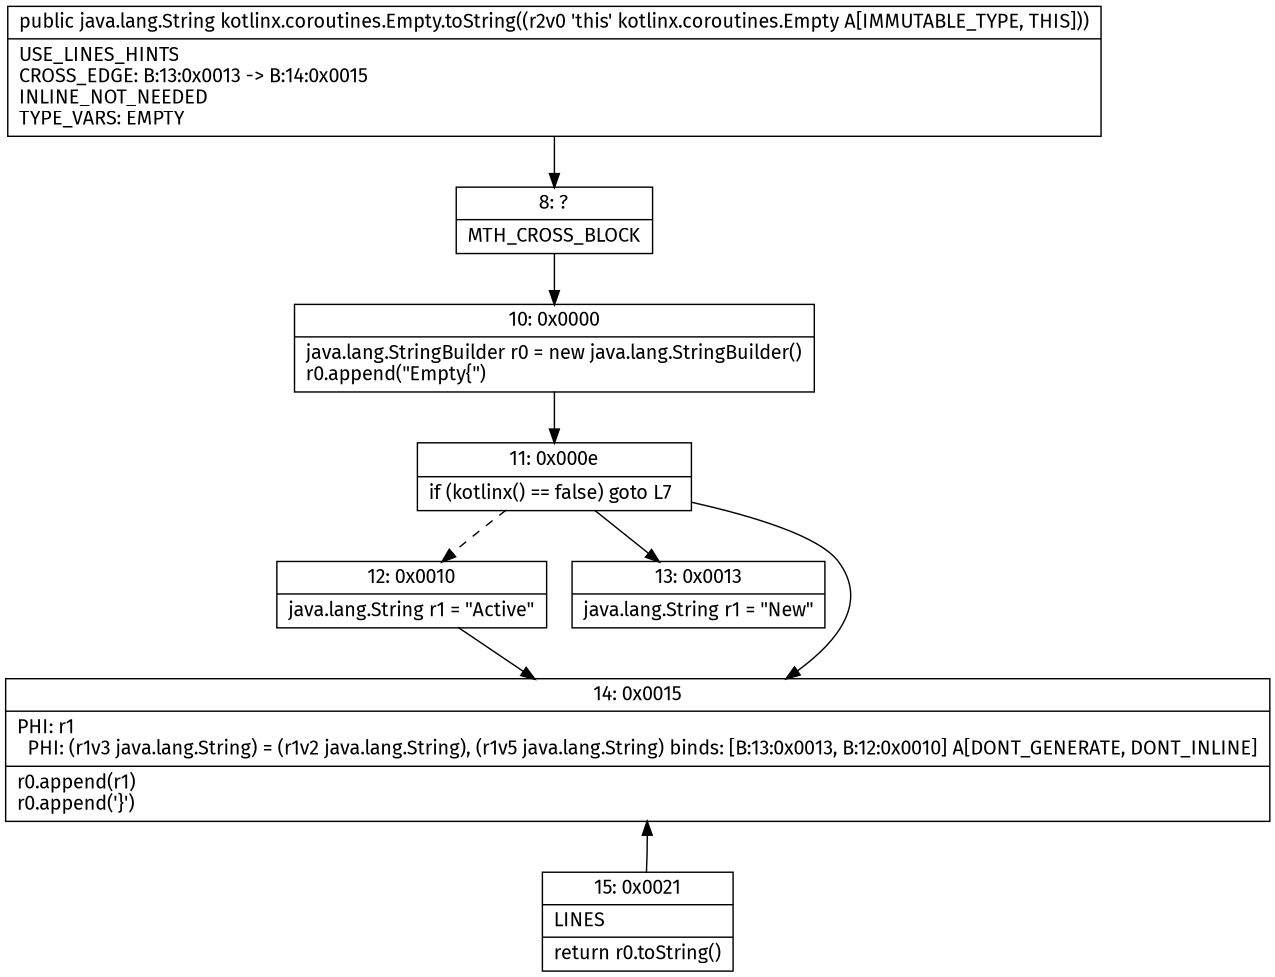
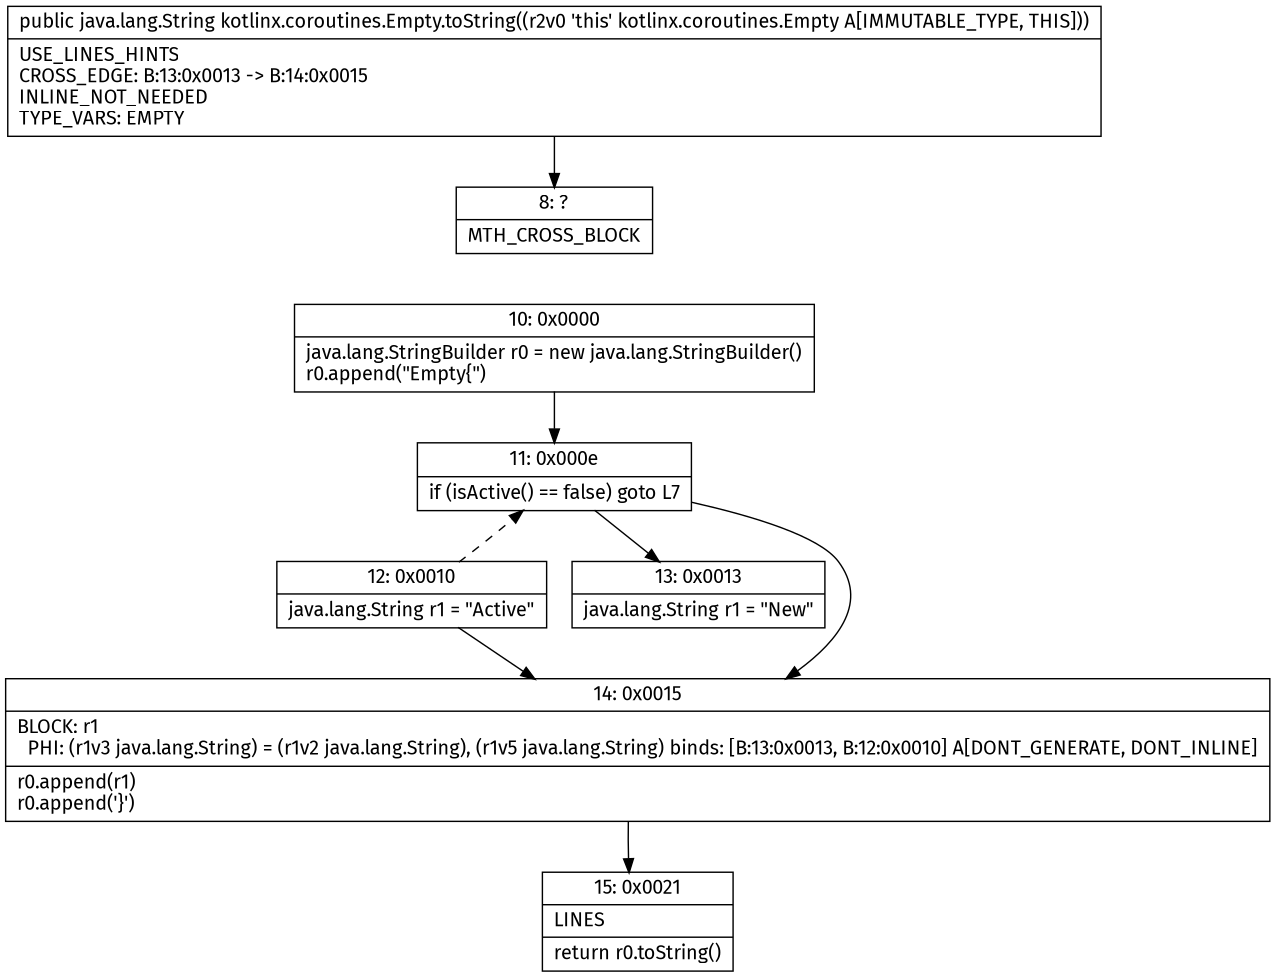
edge "8: ?" -> "10: 0x0000": removed
node "11: 0x000e": text "if (kotlinx() == false) goto L7" -> "if (isActive() == false) goto L7"
edge "11: 0x000e" -> "12: 0x0010": reversed
node "14: 0x0015": text "PHI: r1" -> "BLOCK: r1"
edge "15: 0x0021" -> "14: 0x0015": reversed
